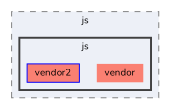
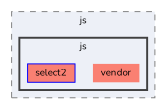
node "vendor2": label "vendor2" -> "select2"
